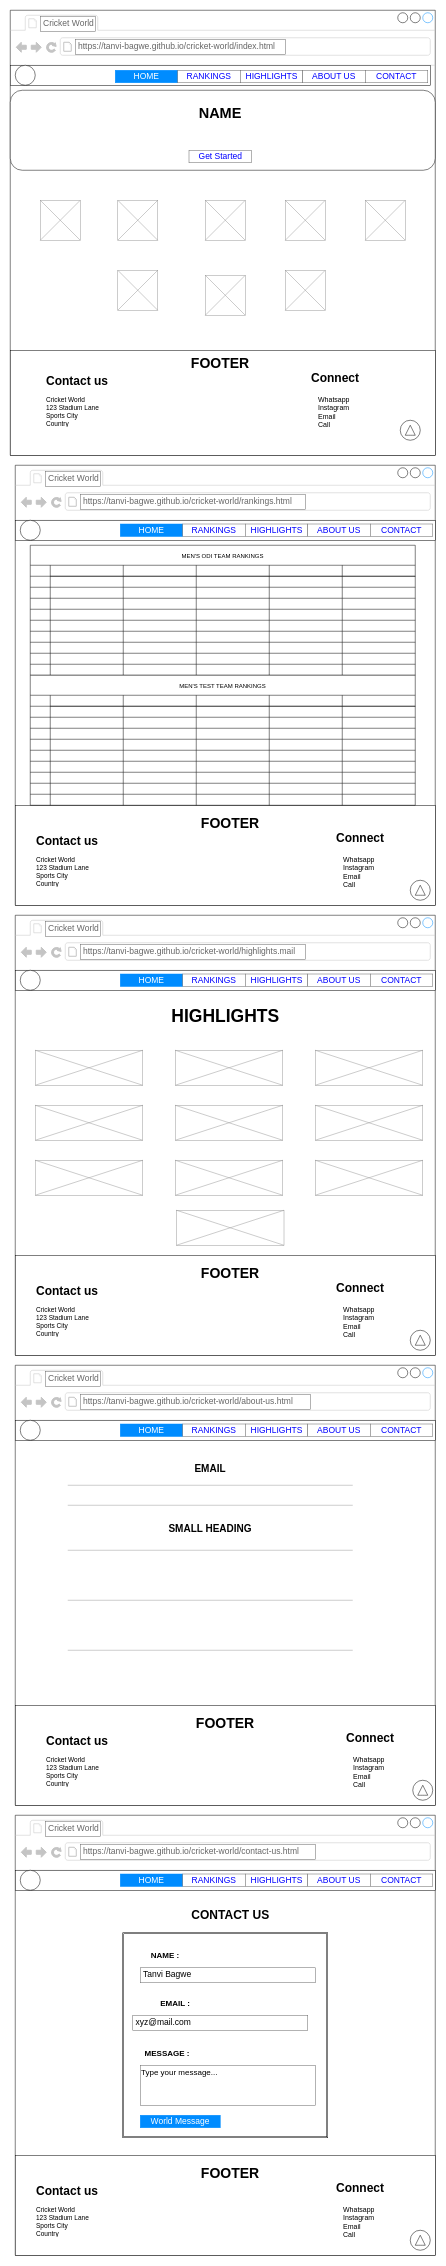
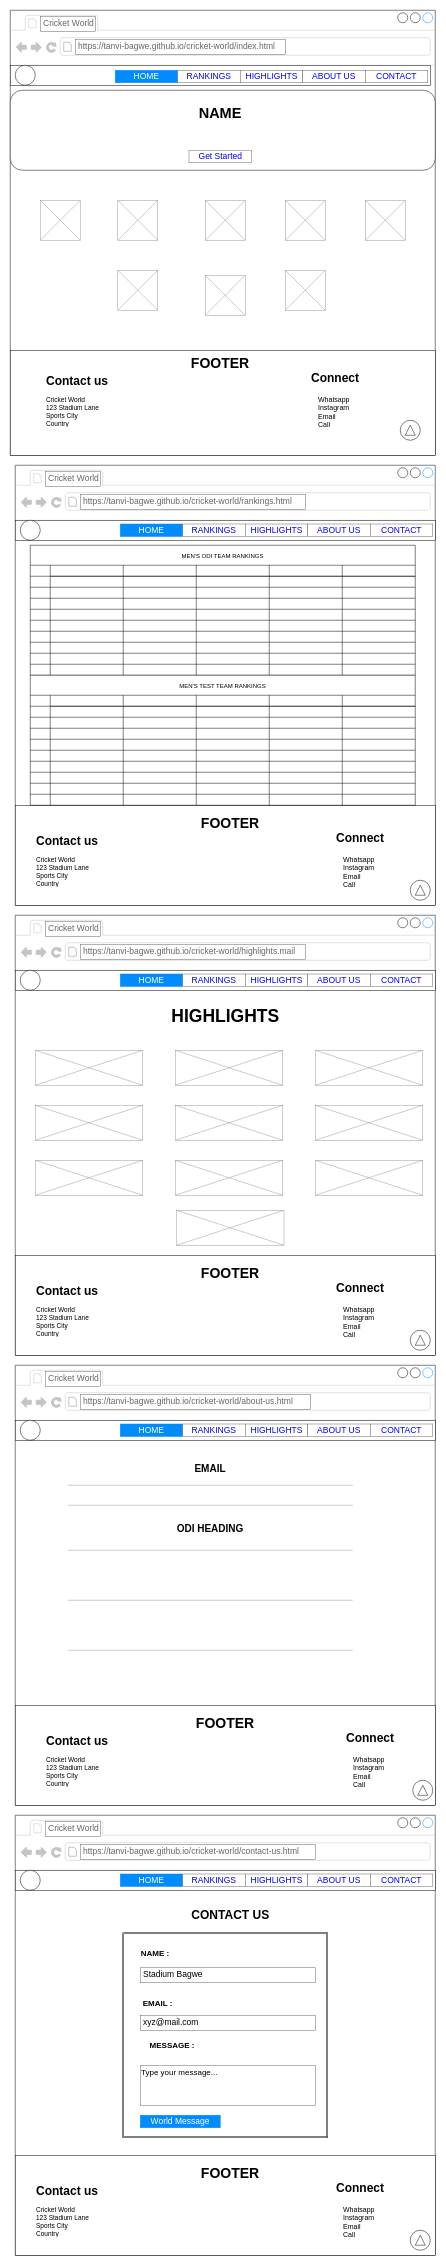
node "SMALL HEADING": label "SMALL HEADING" -> "ODI HEADING"
node "NAME :": moved (165, 1955) -> (155, 1953)
node "Tanvi Bagwe": label "Tanvi Bagwe" -> "Stadium Bagwe"
node "EMAIL :": moved (175, 2003) -> (158, 2003)
node "xyz@mail.com": moved (220, 2023) -> (228, 2023)
node "MESSAGE :": moved (167, 2053) -> (172, 2045)
